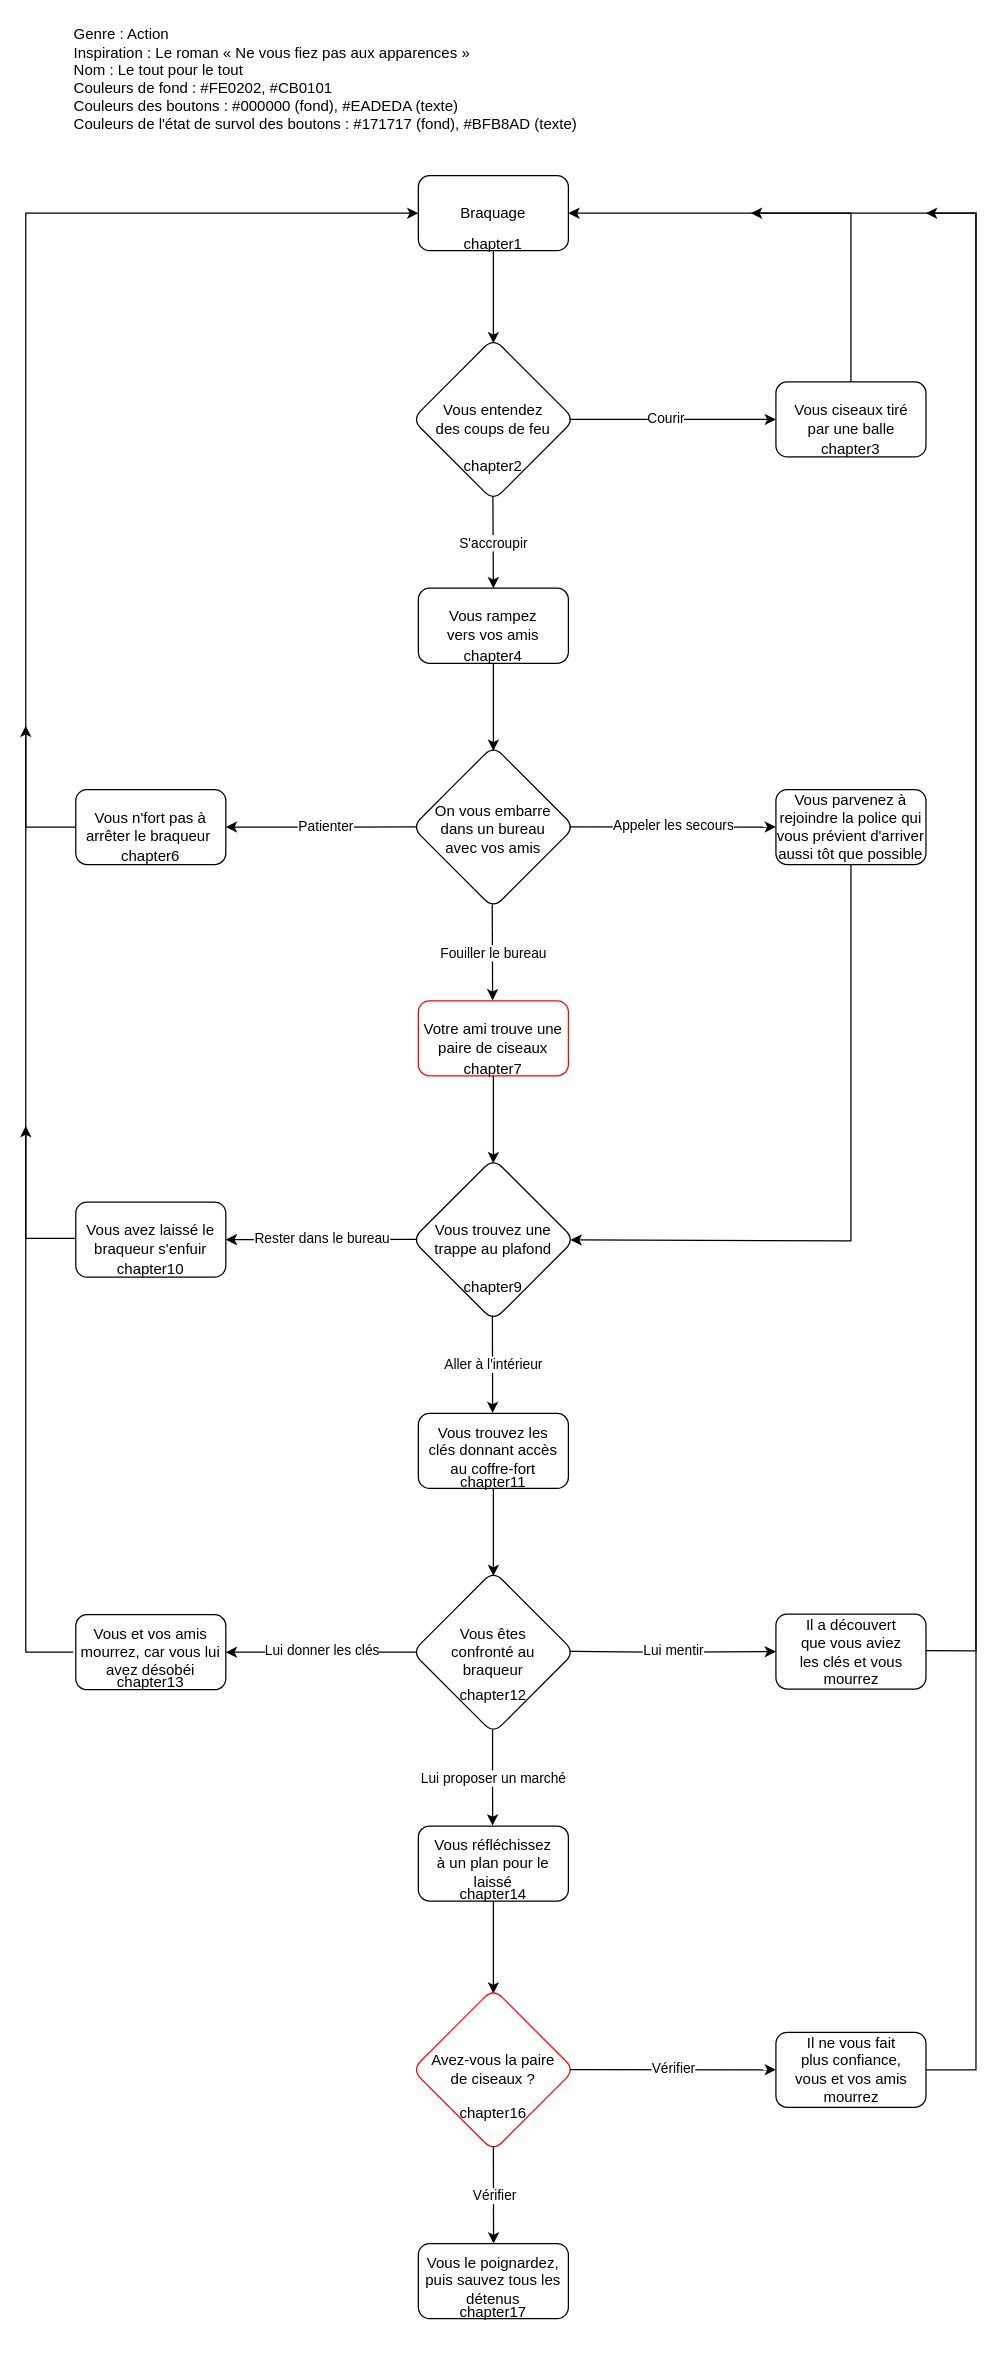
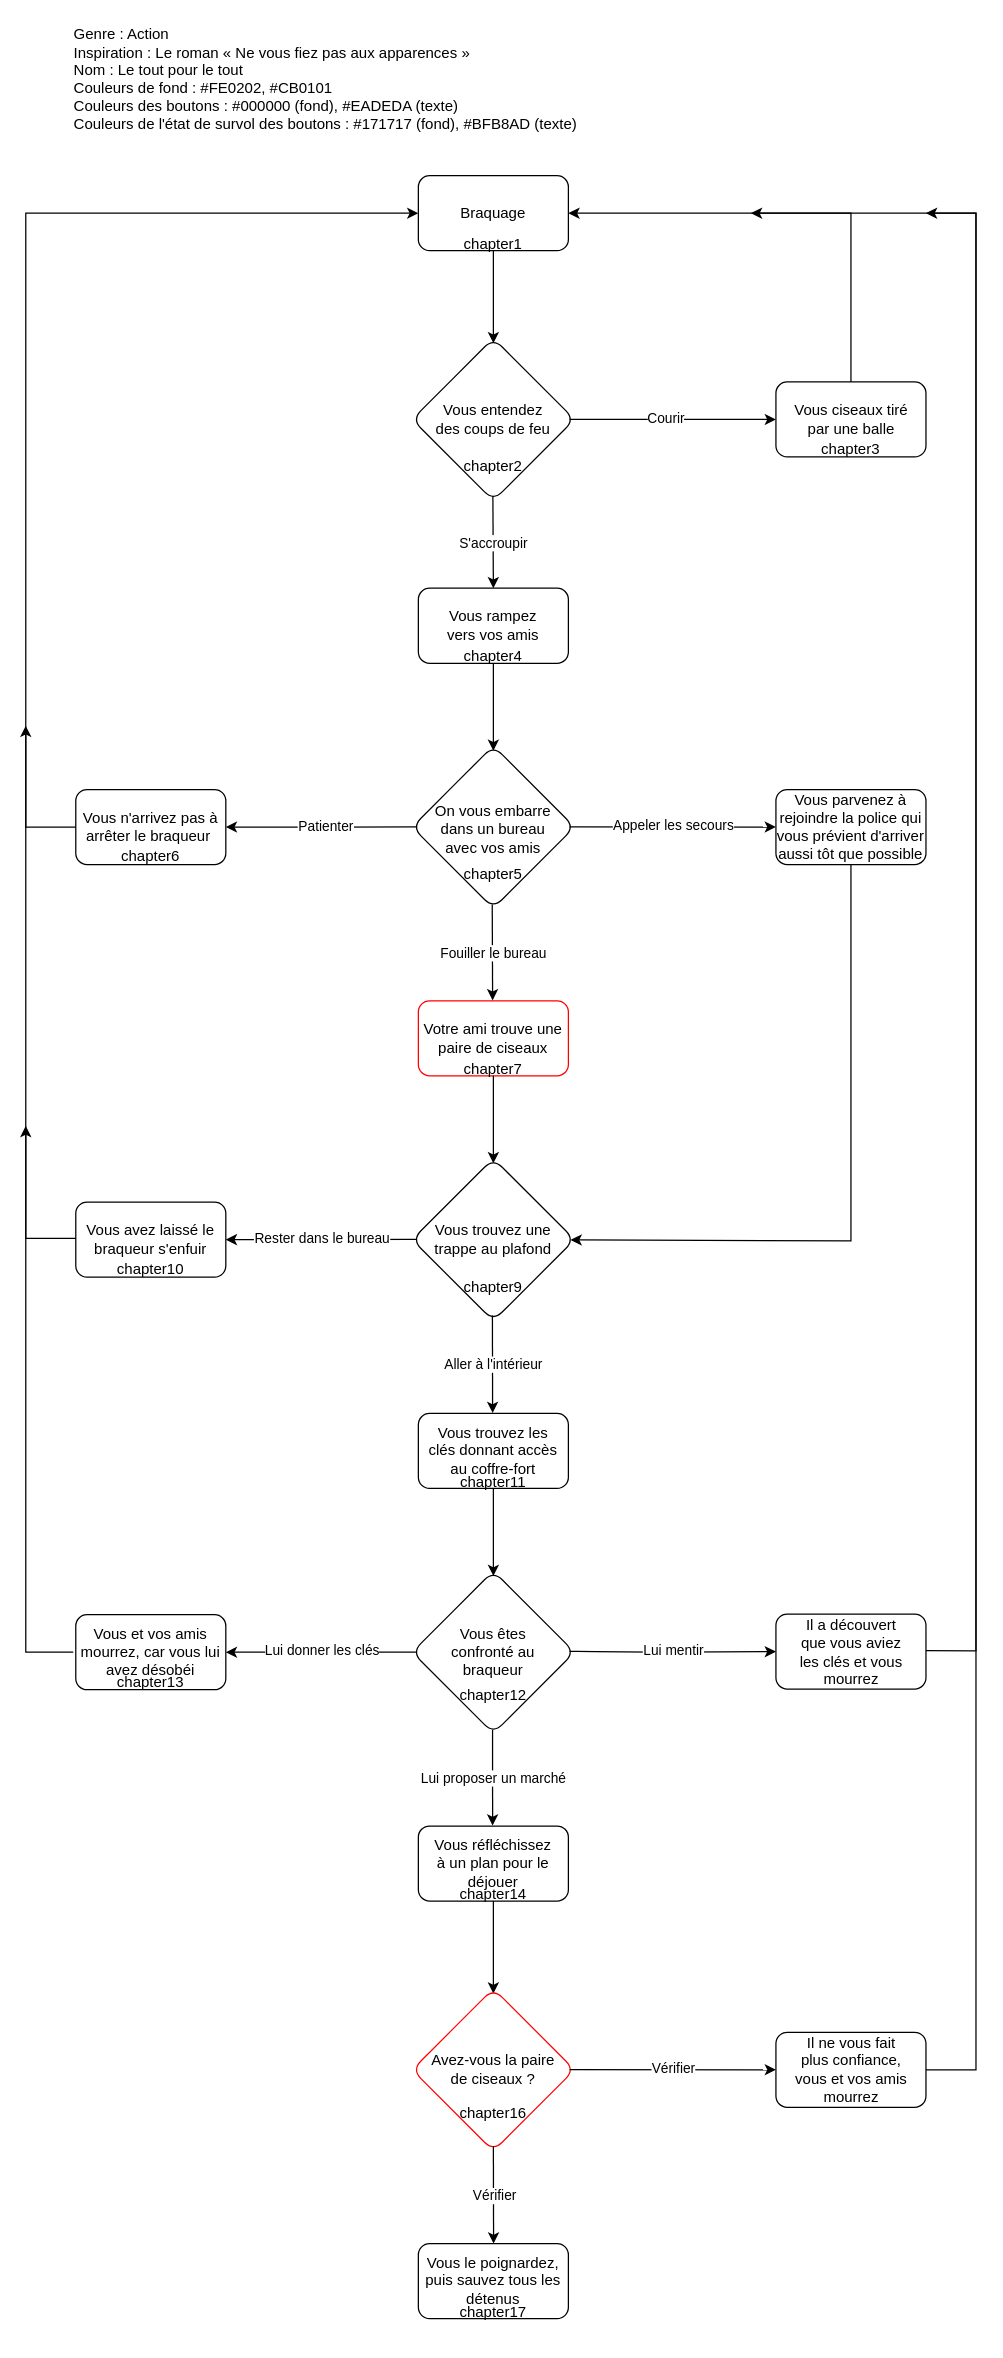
node "Vous n'fort pas à arrêter le braqueur": label "Vous n'fort pas à arrêter le braqueur" -> "Vous n'arrivez pas à arrêter le braqueur"
node "chapter5": added
node "Vous réfléchissez à un plan pour le laissé": label "Vous réfléchissez à un plan pour le laissé" -> "Vous réfléchissez à un plan pour le déjouer"
